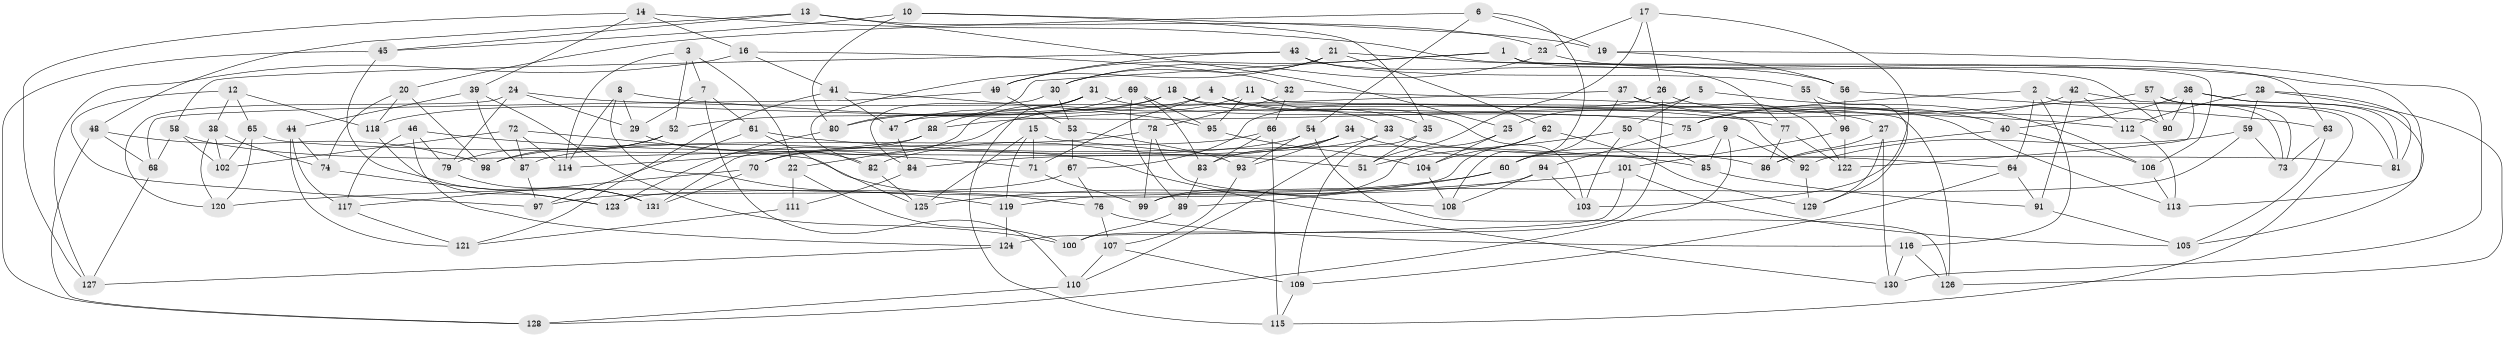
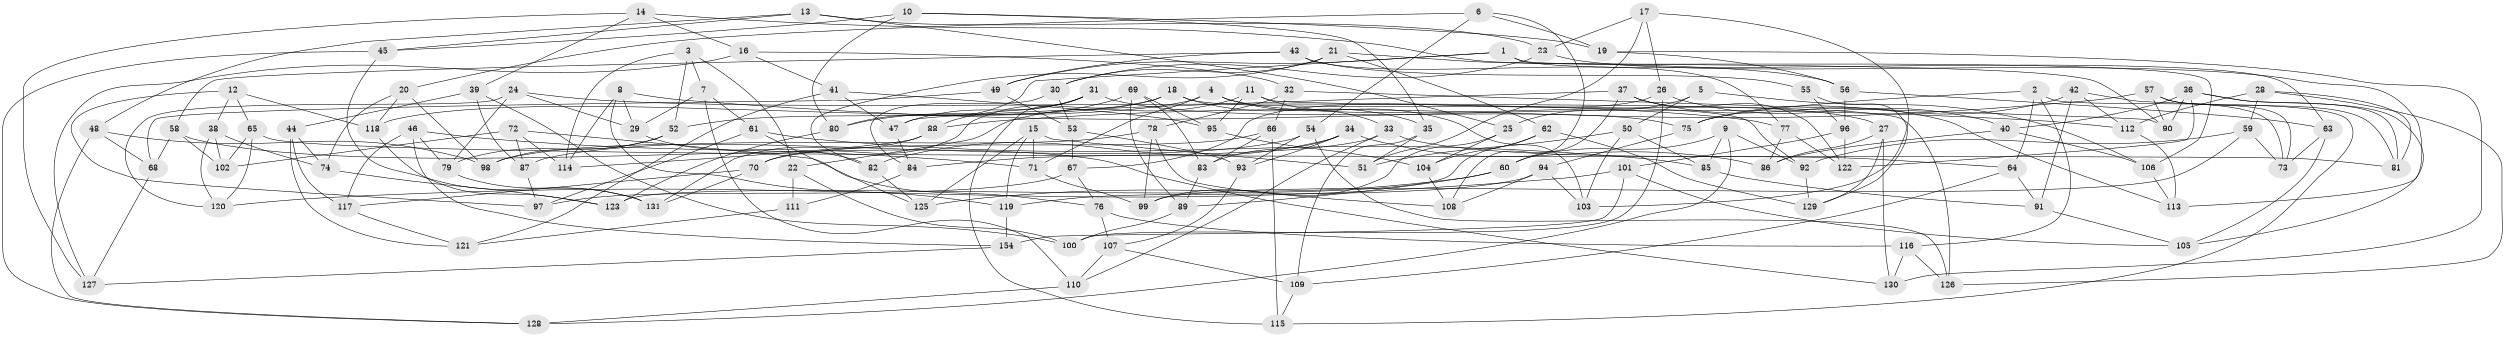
node "124": label "124" -> "154"
